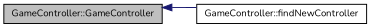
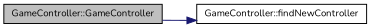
edge "GameController::findNewController" -> "GameController::GameController": reversed
